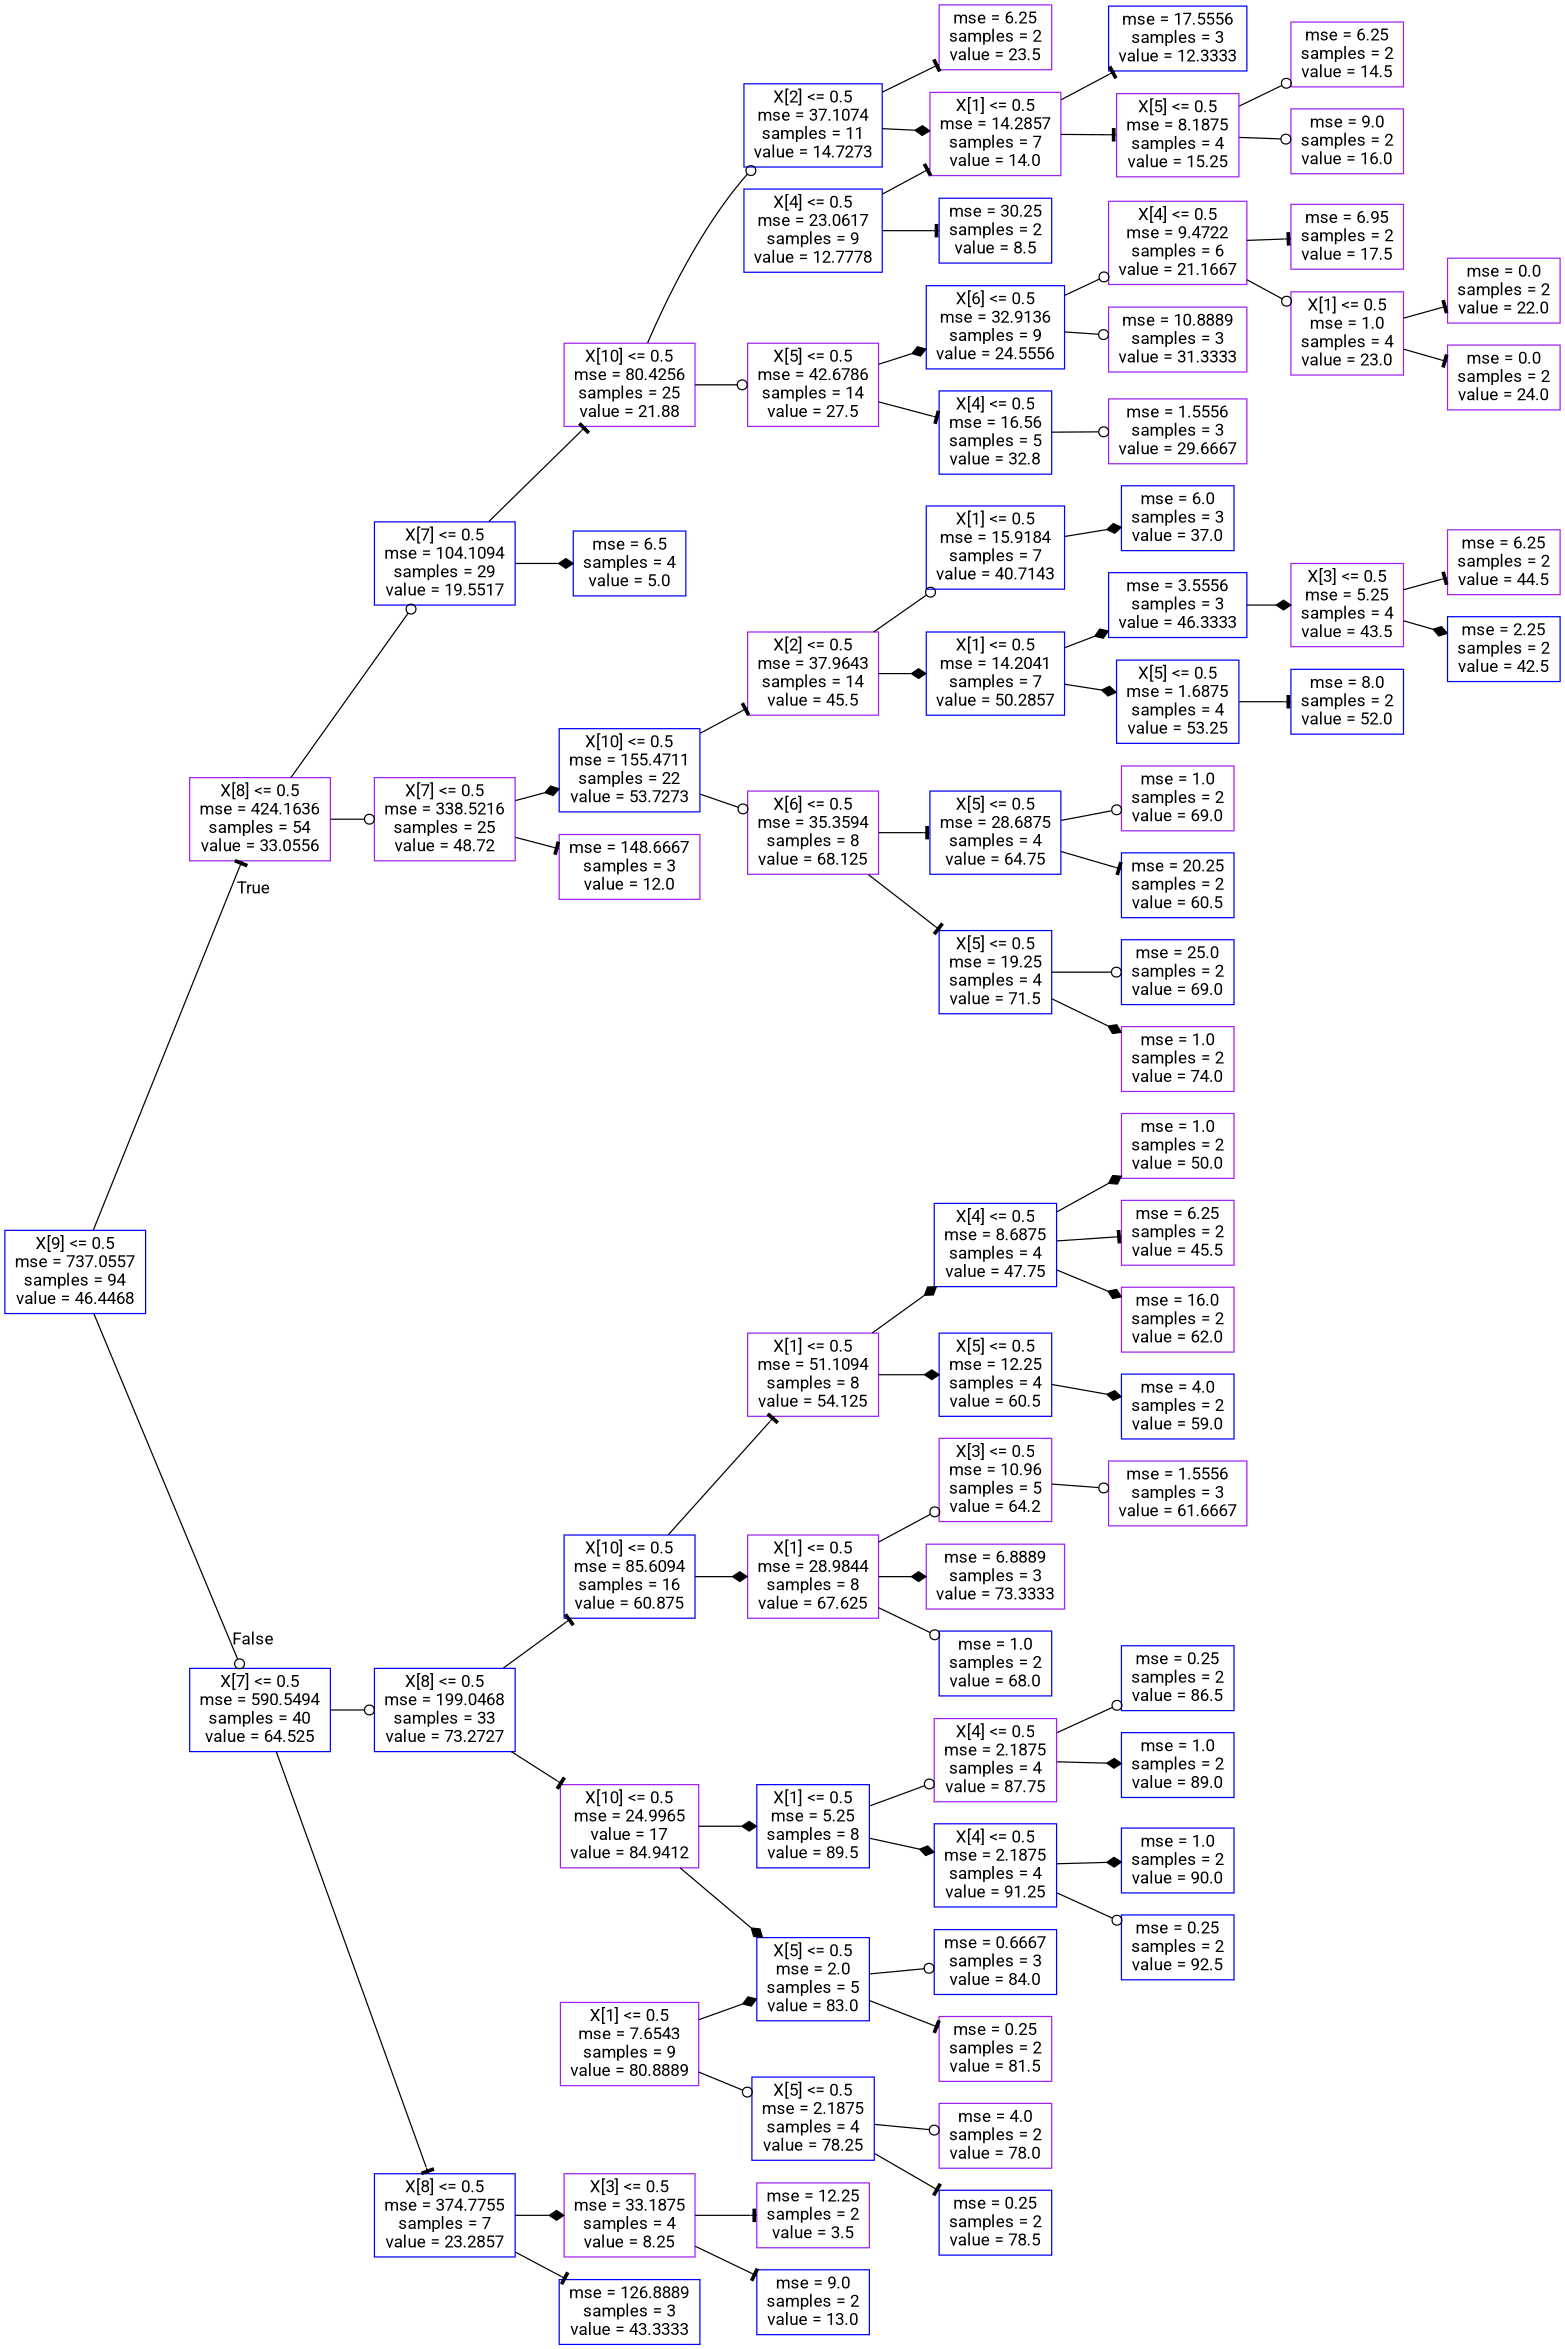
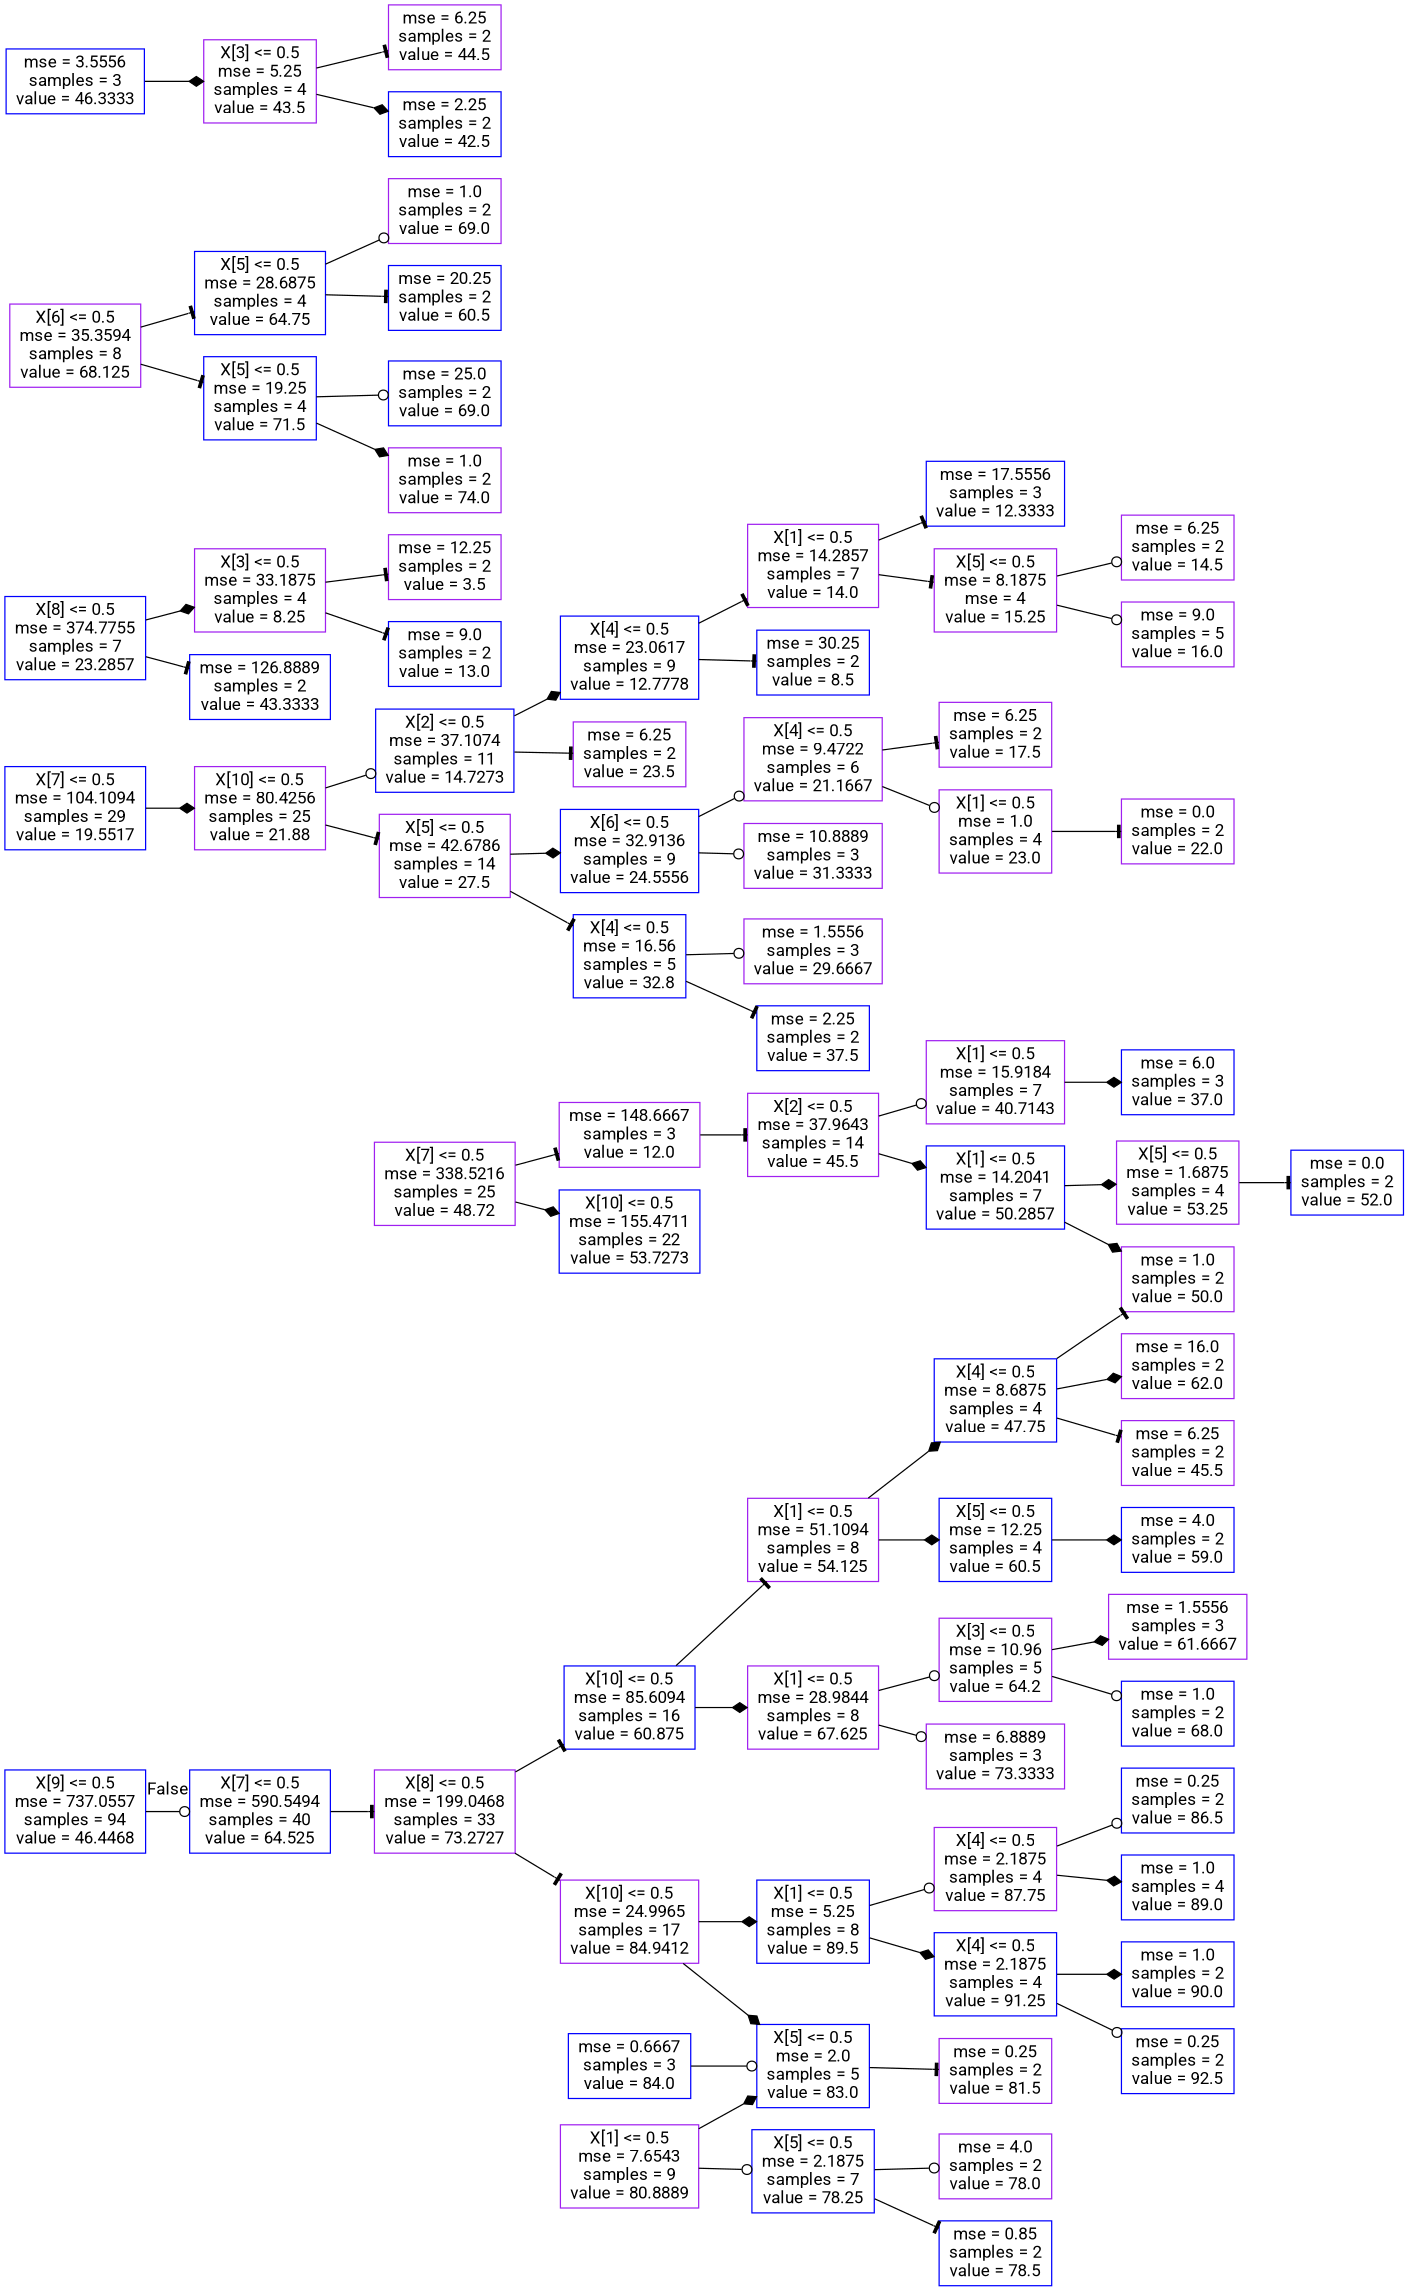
edge "X[2] <= 0.5 mse = 37.1074 samples = 11 value = 14.7273" -> "X[1] <= 0.5 mse = 14.2857 samples = 7 value = 14.0": now "X[2] <= 0.5 mse = 37.1074 samples = 11 value = 14.7273" -> "X[4] <= 0.5 mse = 23.0617 samples = 9 value = 12.7778"
node "X[5] <= 0.5 mse = 8.1875 samples = 4 value = 15.25": label "X[5] <= 0.5 mse = 8.1875 samples = 4 value = 15.25" -> "X[5] <= 0.5 mse = 8.1875 mse = 4 value = 15.25"
node "mse = 9.0 samples = 2 value = 16.0": label "mse = 9.0 samples = 2 value = 16.0" -> "mse = 9.0 samples = 5 value = 16.0"
node "mse = 6.95 samples = 2 value = 17.5": label "mse = 6.95 samples = 2 value = 17.5" -> "mse = 6.25 samples = 2 value = 17.5"
node "mse = 0.0 samples = 2 value = 24.0": removed
edge "X[10] <= 0.5 mse = 80.4256 samples = 25 value = 21.88" -> "X[5] <= 0.5 mse = 42.6786 samples = 14 value = 27.5": arrowhead odot -> tee
edge "X[7] <= 0.5 mse = 104.1094 samples = 29 value = 19.5517" -> "X[10] <= 0.5 mse = 80.4256 samples = 25 value = 21.88": arrowhead tee -> diamond
node "X[1] <= 0.5 mse = 15.9184 samples = 7 value = 40.7143": color blue -> purple
node "mse = 6.5 samples = 4 value = 5.0": removed
edge "X[1] <= 0.5 mse = 14.2041 samples = 7 value = 50.2857" -> "mse = 3.5556 samples = 3 value = 46.3333": now "X[1] <= 0.5 mse = 14.2041 samples = 7 value = 50.2857" -> "mse = 1.0 samples = 2 value = 50.0"
node "X[5] <= 0.5 mse = 1.6875 samples = 4 value = 53.25": color blue -> purple
node "mse = 8.0 samples = 2 value = 52.0": label "mse = 8.0 samples = 2 value = 52.0" -> "mse = 0.0 samples = 2 value = 52.0"
edge "X[10] <= 0.5 mse = 155.4711 samples = 22 value = 53.7273" -> "X[2] <= 0.5 mse = 37.9643 samples = 14 value = 45.5": now "mse = 148.6667 samples = 3 value = 12.0" -> "X[2] <= 0.5 mse = 37.9643 samples = 14 value = 45.5"
edge "X[10] <= 0.5 mse = 155.4711 samples = 22 value = 53.7273" -> "X[6] <= 0.5 mse = 35.3594 samples = 8 value = 68.125": removed
node "X[8] <= 0.5 mse = 424.1636 samples = 54 value = 33.0556": removed
node "mse = 2.25 samples = 2 value = 37.5": added
edge "X[4] <= 0.5 mse = 8.6875 samples = 4 value = 47.75" -> "mse = 1.0 samples = 2 value = 50.0": arrowhead diamond -> tee
edge "X[3] <= 0.5 mse = 10.96 samples = 5 value = 64.2" -> "mse = 1.5556 samples = 3 value = 61.6667": arrowhead odot -> diamond
edge "X[1] <= 0.5 mse = 28.9844 samples = 8 value = 67.625" -> "mse = 6.8889 samples = 3 value = 73.3333": arrowhead diamond -> odot
edge "X[1] <= 0.5 mse = 28.9844 samples = 8 value = 67.625" -> "mse = 1.0 samples = 2 value = 68.0": now "X[3] <= 0.5 mse = 10.96 samples = 5 value = 64.2" -> "mse = 1.0 samples = 2 value = 68.0"
edge "X[7] <= 0.5 mse = 590.5494 samples = 40 value = 64.525" -> "X[8] <= 0.5 mse = 199.0468 samples = 33 value = 73.2727": arrowhead odot -> tee
node "X[8] <= 0.5 mse = 199.0468 samples = 33 value = 73.2727": color blue -> purple
node "mse = 1.0 samples = 2 value = 89.0": label "mse = 1.0 samples = 2 value = 89.0" -> "mse = 1.0 samples = 4 value = 89.0"
node "X[10] <= 0.5 mse = 24.9965 value = 17 value = 84.9412": label "X[10] <= 0.5 mse = 24.9965 value = 17 value = 84.9412" -> "X[10] <= 0.5 mse = 24.9965 samples = 17 value = 84.9412"
edge "X[7] <= 0.5 mse = 590.5494 samples = 40 value = 64.525" -> "X[8] <= 0.5 mse = 374.7755 samples = 7 value = 23.2857": removed
edge "X[5] <= 0.5 mse = 2.0 samples = 5 value = 83.0" -> "mse = 0.6667 samples = 3 value = 84.0": reversed
node "X[5] <= 0.5 mse = 2.1875 samples = 4 value = 78.25": label "X[5] <= 0.5 mse = 2.1875 samples = 4 value = 78.25" -> "X[5] <= 0.5 mse = 2.1875 samples = 7 value = 78.25"
node "mse = 0.25 samples = 2 value = 78.5": label "mse = 0.25 samples = 2 value = 78.5" -> "mse = 0.85 samples = 2 value = 78.5"
node "mse = 126.8889 samples = 3 value = 43.3333": label "mse = 126.8889 samples = 3 value = 43.3333" -> "mse = 126.8889 samples = 2 value = 43.3333"
